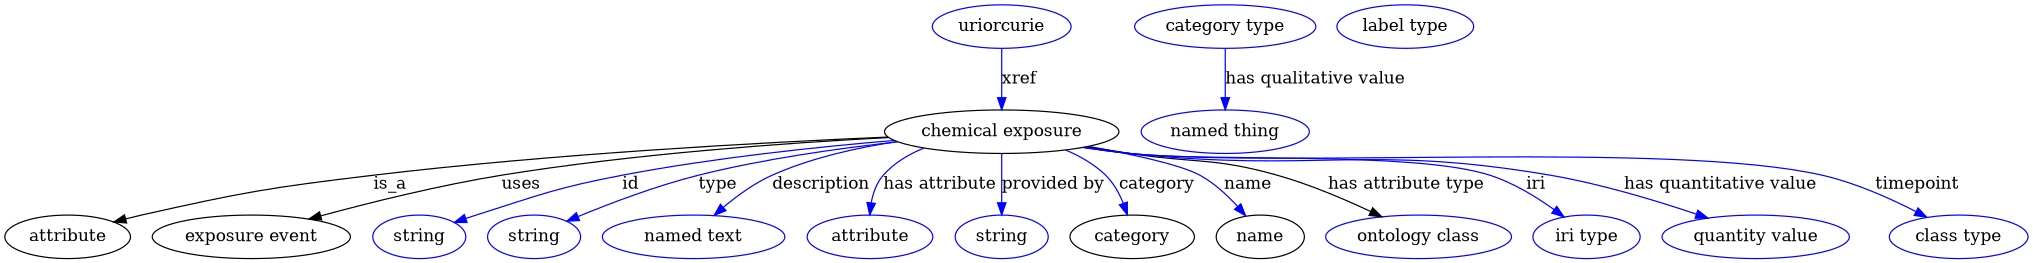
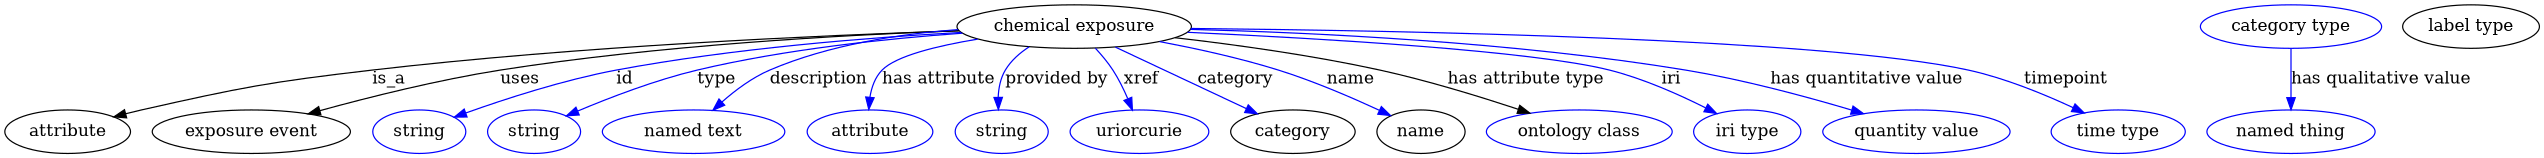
node "label type": color blue -> black
edge "uriorcurie" -> "chemical exposure": reversed
node "class type": label "class type" -> "time type"
